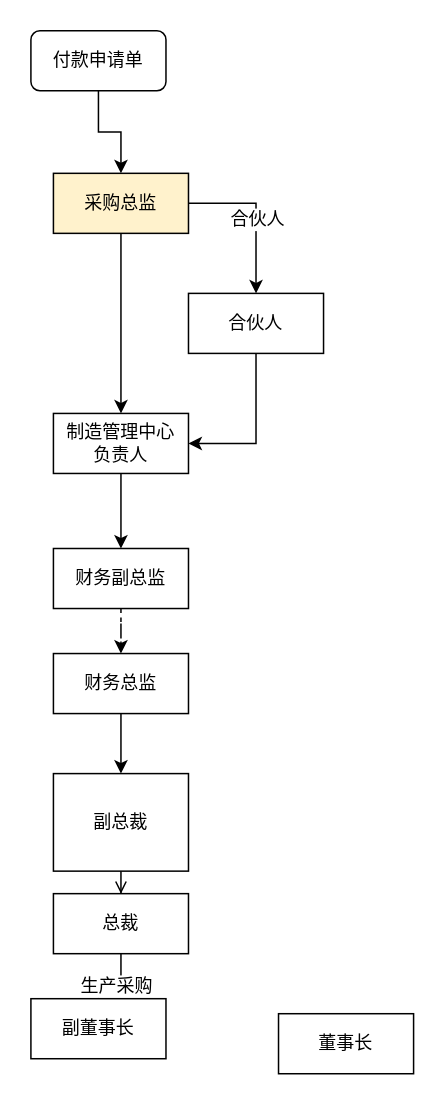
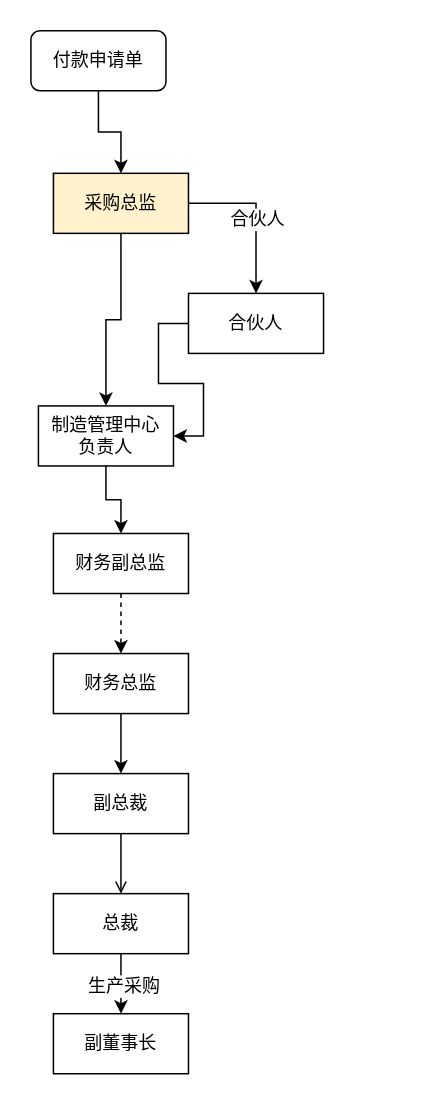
node "制造管理中心 负责人": moved (121, 443) -> (106, 436)
node "财务副总监": moved (121, 578) -> (121, 563)
node "副总裁": size 135x98 -> 135x60
node "副董事长": moved (98, 1028) -> (121, 1043)
node "董事长": removed
